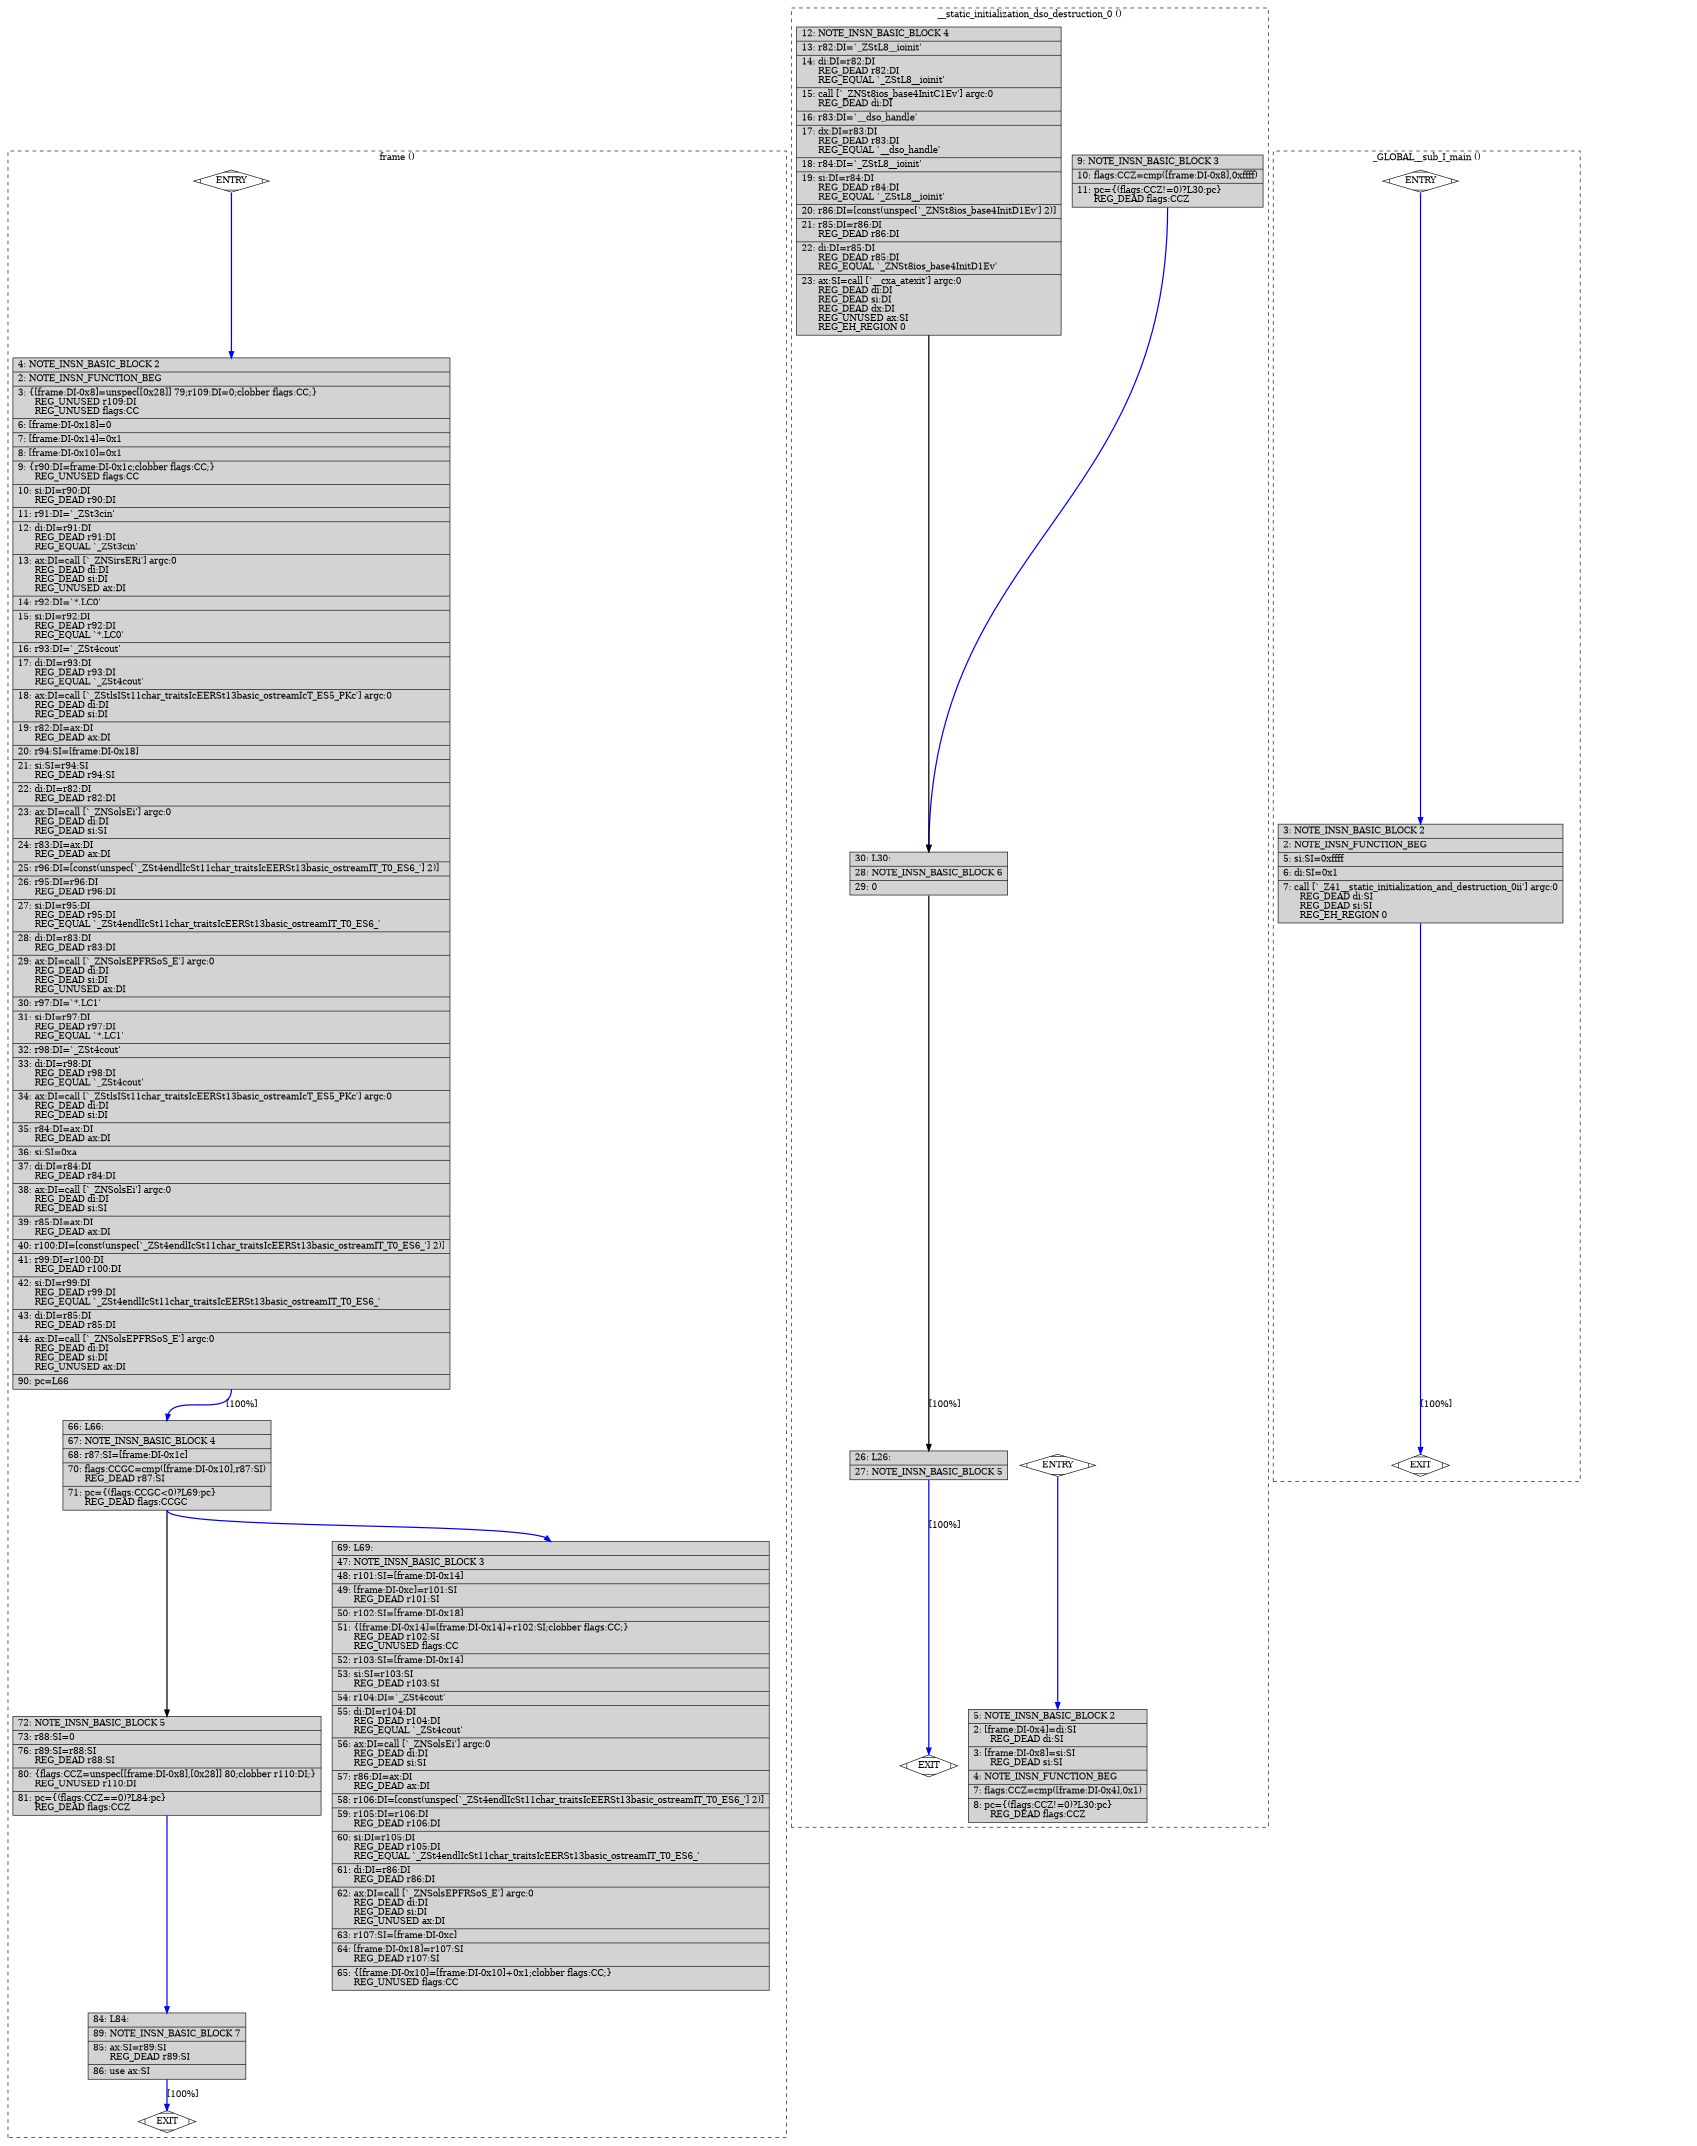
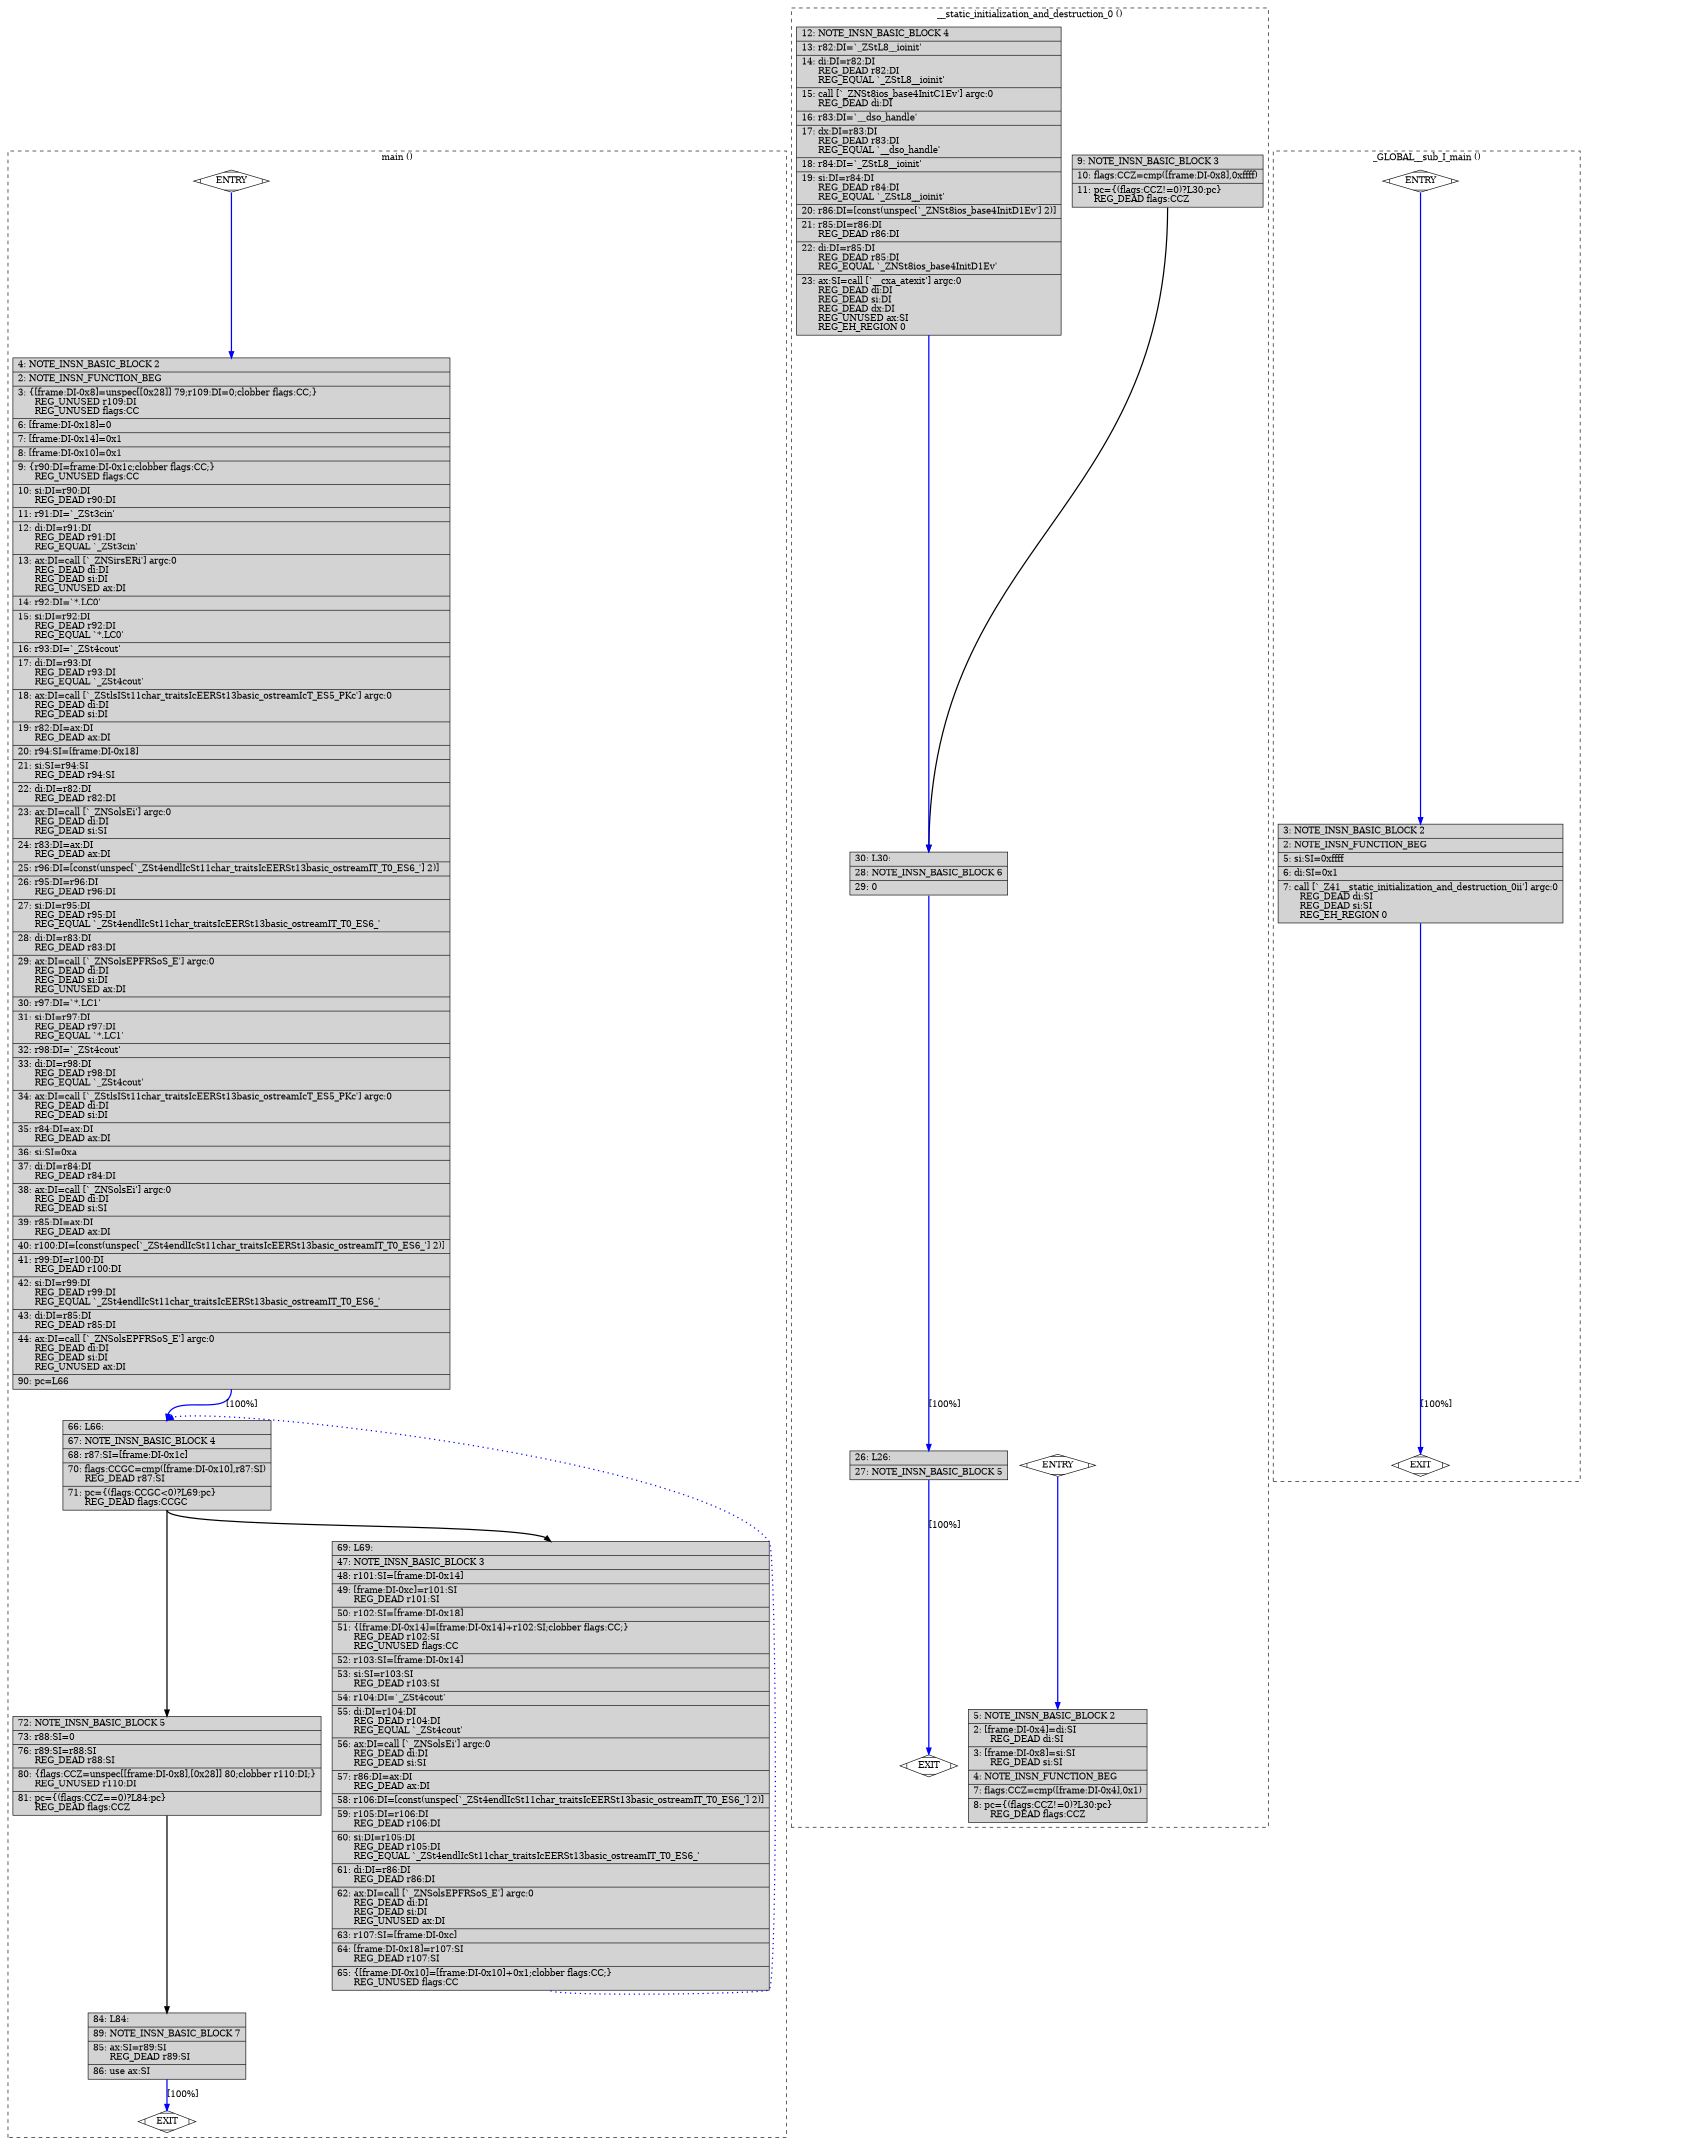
cluster "__static_initialization_dso_destruction_0 ()": label "__static_initialization_dso_destruction_0 ()" -> "__static_initialization_and_destruction_0 ()"
cluster "frame ()": label "frame ()" -> "main ()"
edge "9: NOTE_INSN_BASIC_BLOCK 3" -> "30: L30:": color blue -> black
edge "12: NOTE_INSN_BASIC_BLOCK 4" -> "30: L30:": color black -> blue
edge "30: L30:" -> "26: L26:": color black -> blue
edge "66: L66:" -> "69: L69:": color blue -> black
edge "69: L69:" -> "66: L66:": added
edge "72: NOTE_INSN_BASIC_BLOCK 5" -> "84: L84:": color blue -> black
